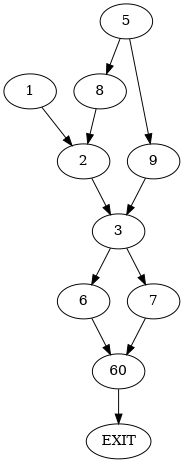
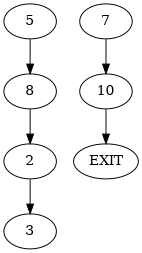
node "1": removed
node "9": removed
edge "3" -> "7": removed
node "6": removed
node "60": label "60" -> "10"
